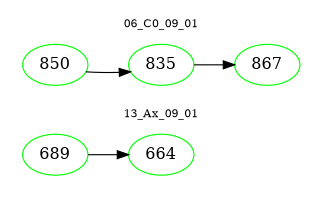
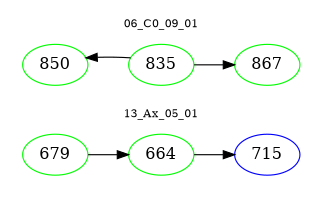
edge "850" -> "835": reversed
cluster "13_Ax_09_01": label "13_Ax_09_01" -> "13_Ax_05_01"
node "689": label "689" -> "679"
node "715": added
